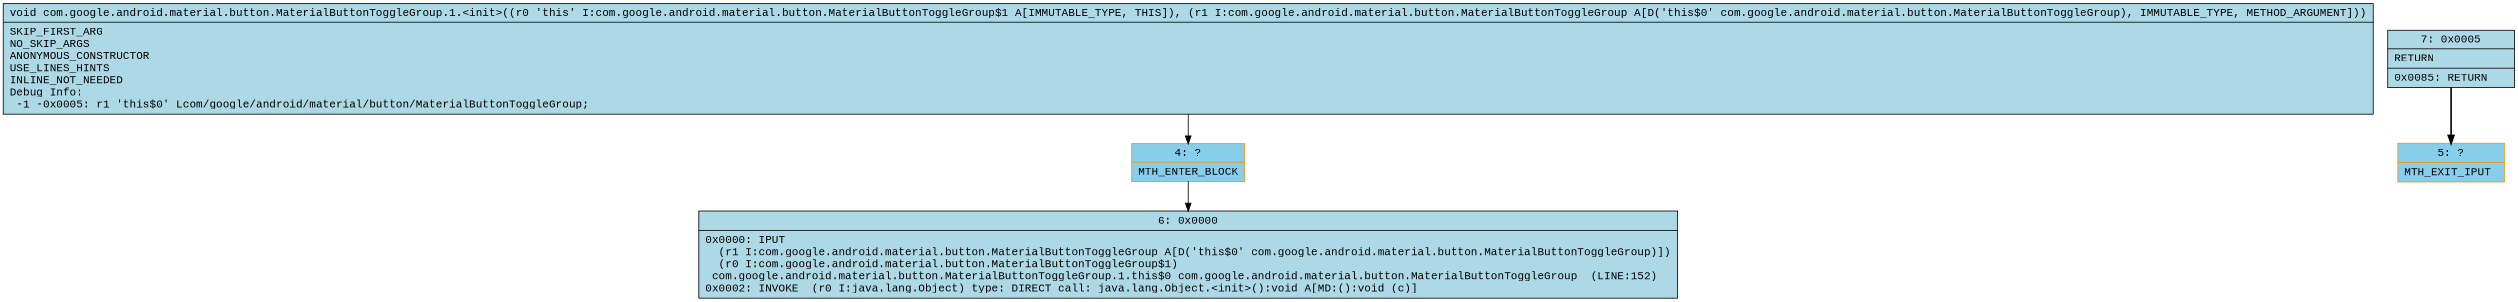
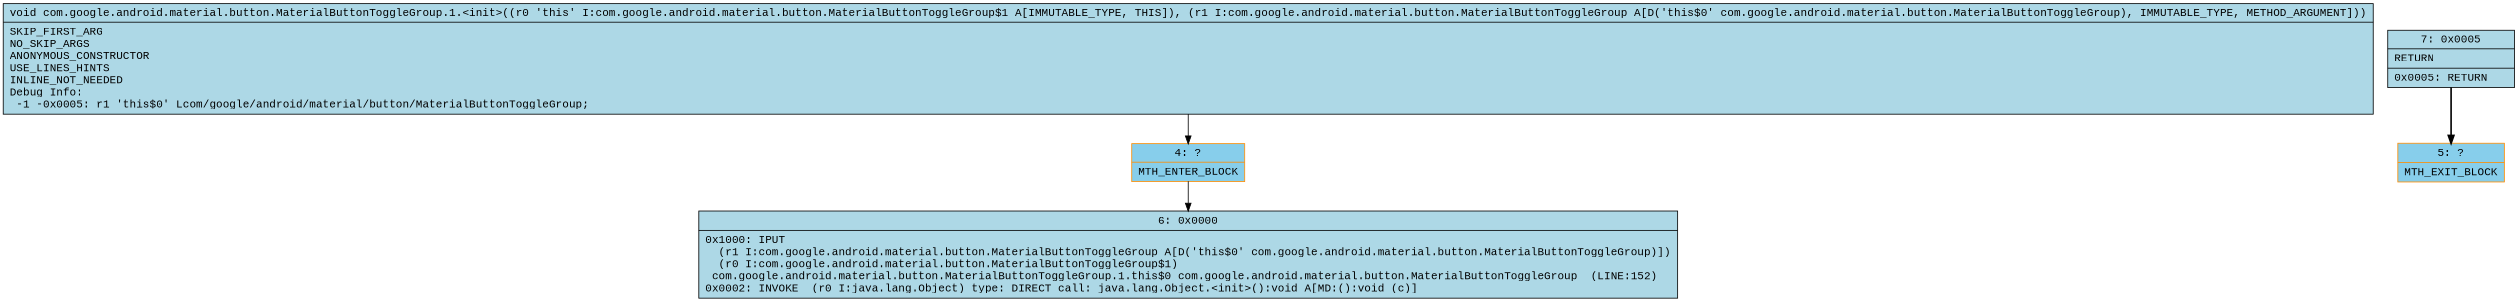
node "7: 0x0005": text "0x0085: RETURN" -> "0x0005: RETURN"
node "5: ?": text "MTH_EXIT_IPUT" -> "MTH_EXIT_BLOCK"
node "6: 0x0000": text "0x0000: IPUT" -> "0x1000: IPUT"
